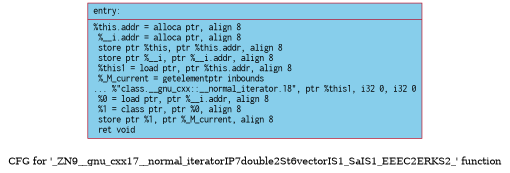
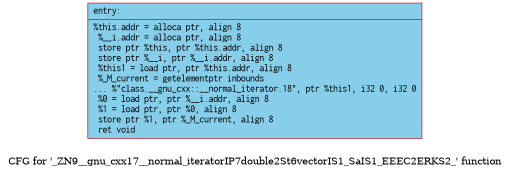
node "entry:": text "%1 = class ptr, ptr %0, align 8" -> "%1 = load ptr, ptr %0, align 8"
